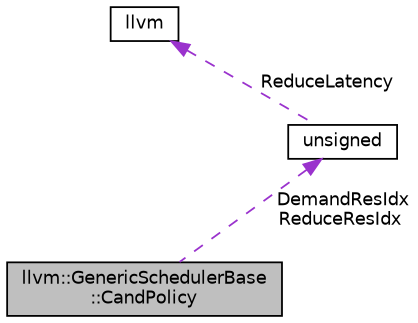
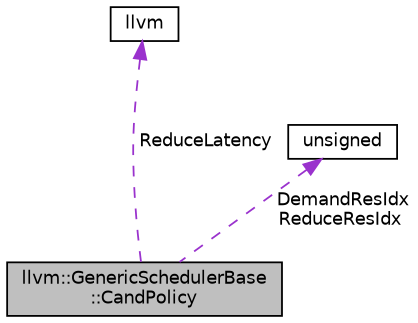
edge "unsigned" -> "llvm": now "llvm::GenericSchedulerBase ::CandPolicy" -> "llvm"
